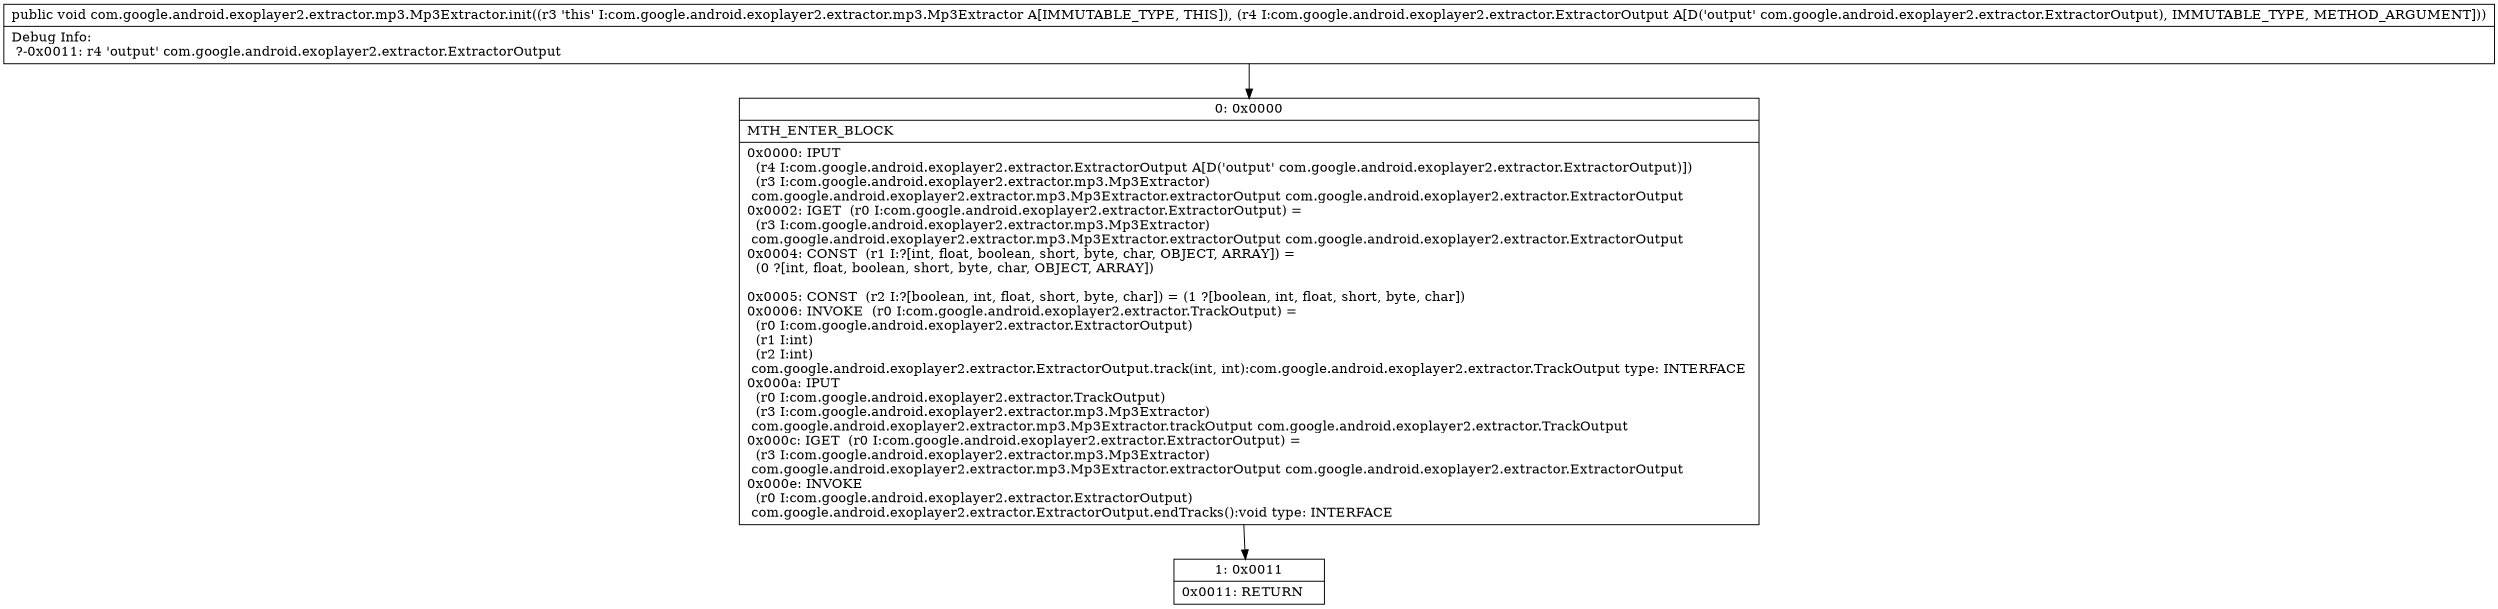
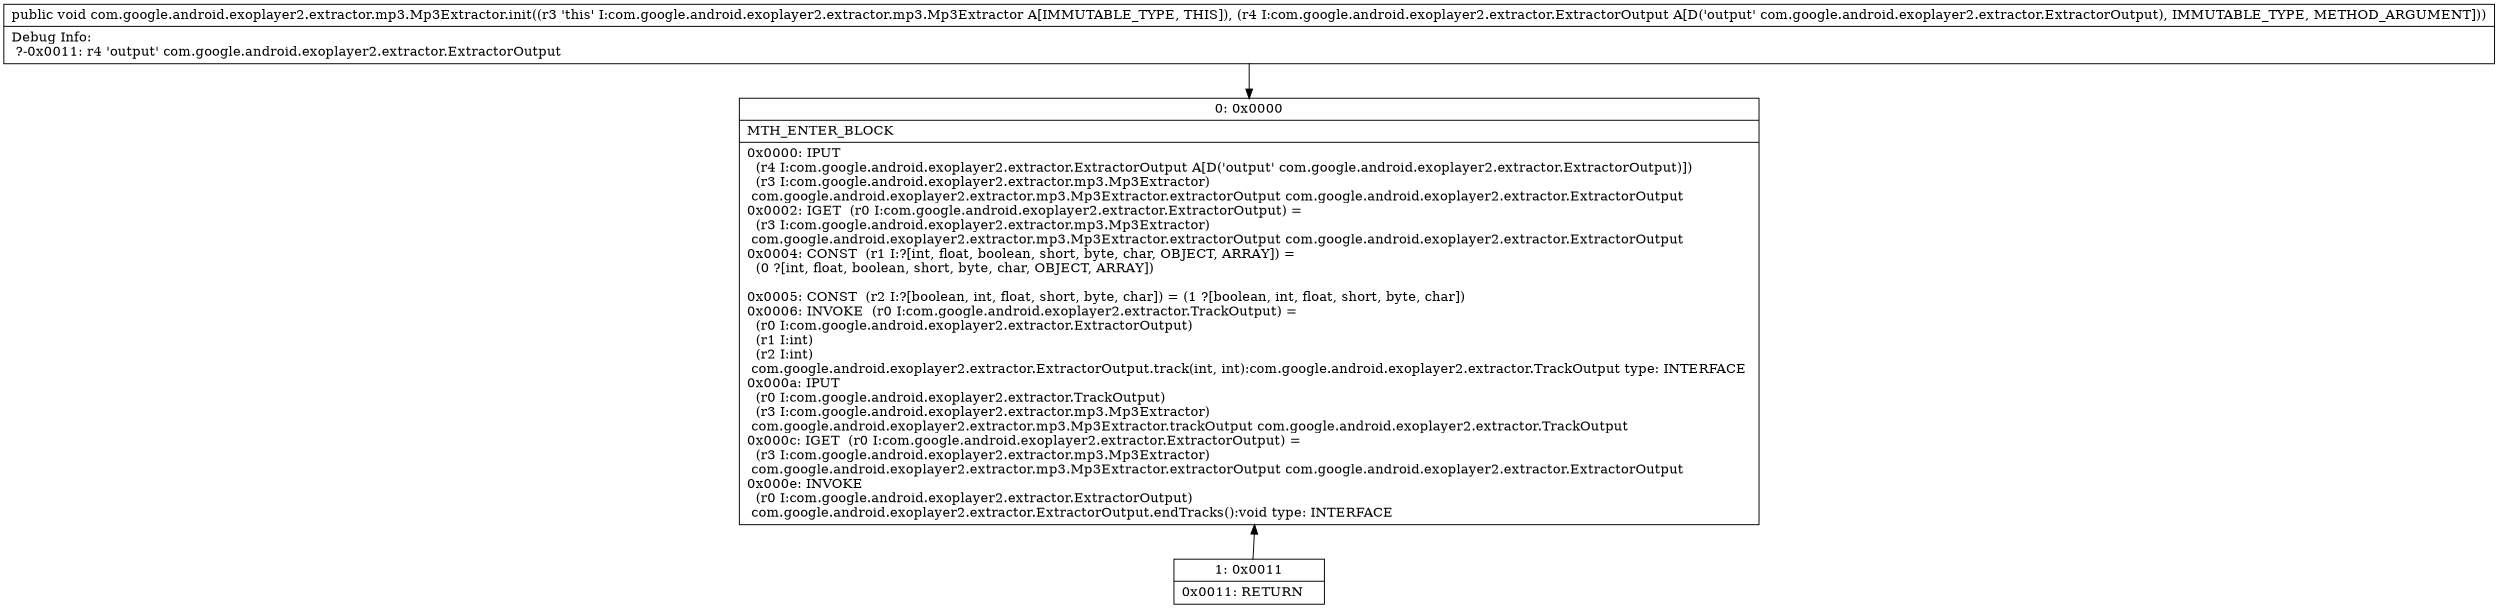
edge "0: 0x0000" -> "1: 0x0011": reversed
